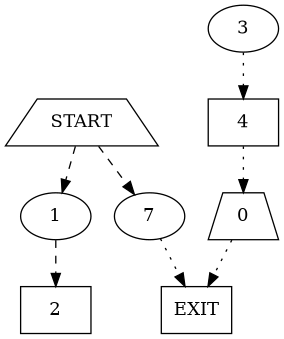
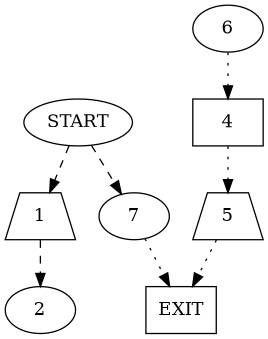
node "3": label "3" -> "6"
node "START": shape trapezium -> ellipse
node "1": shape ellipse -> trapezium
node "0": label "0" -> "5"
node "2": shape box -> ellipse
